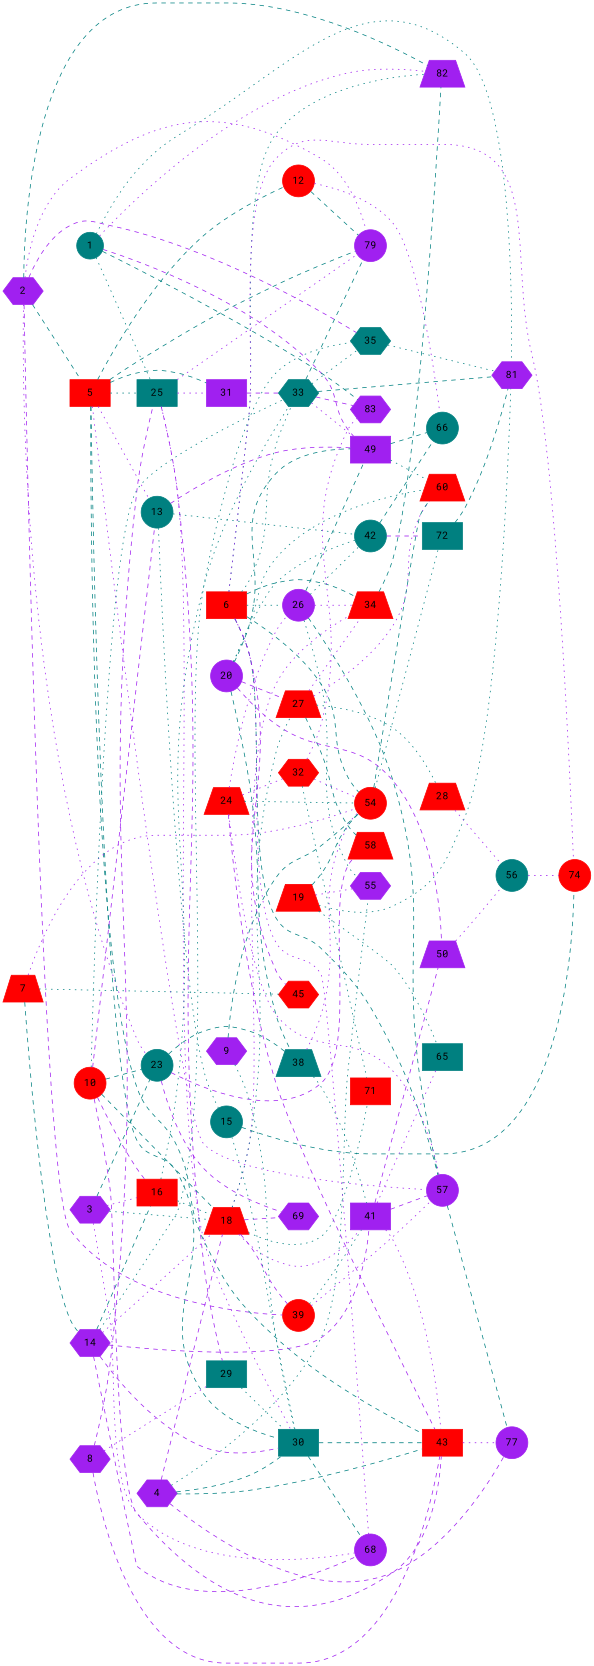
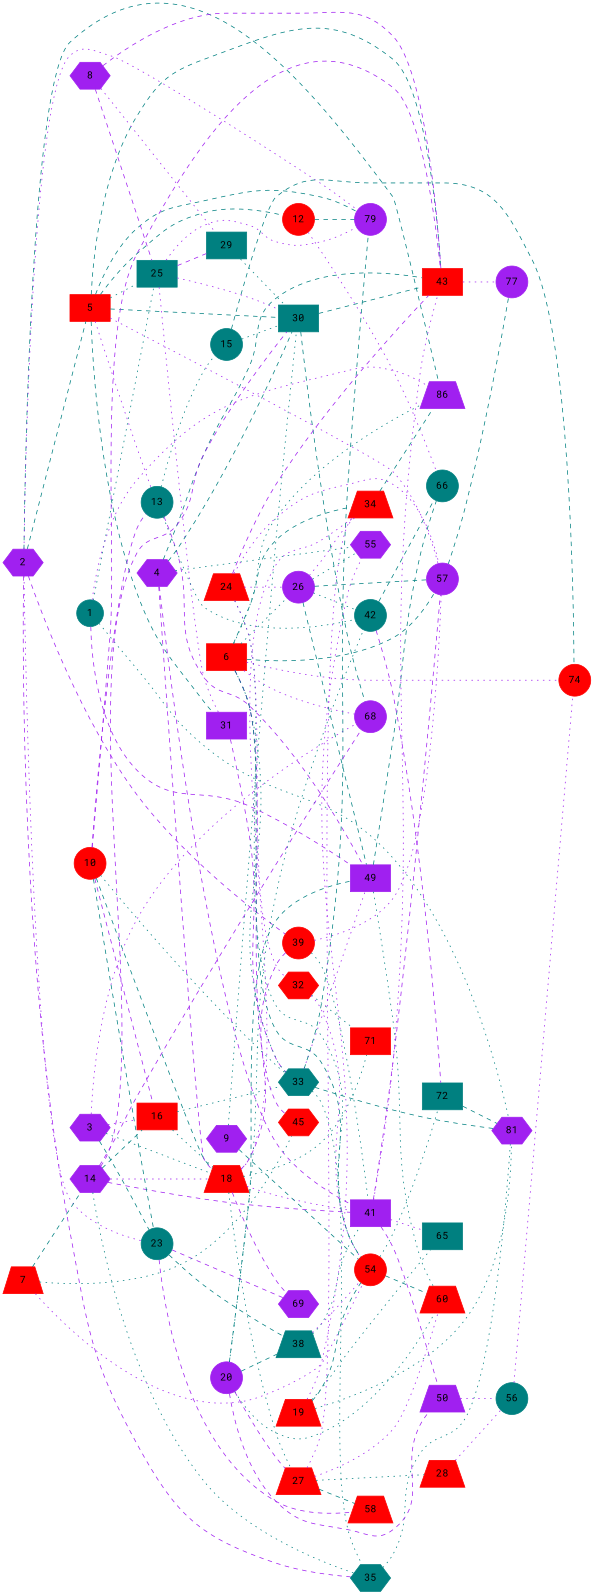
node "82": label "82" -> "86"
node "83": removed
edge "77" -- "4": now "41" -- "4"
